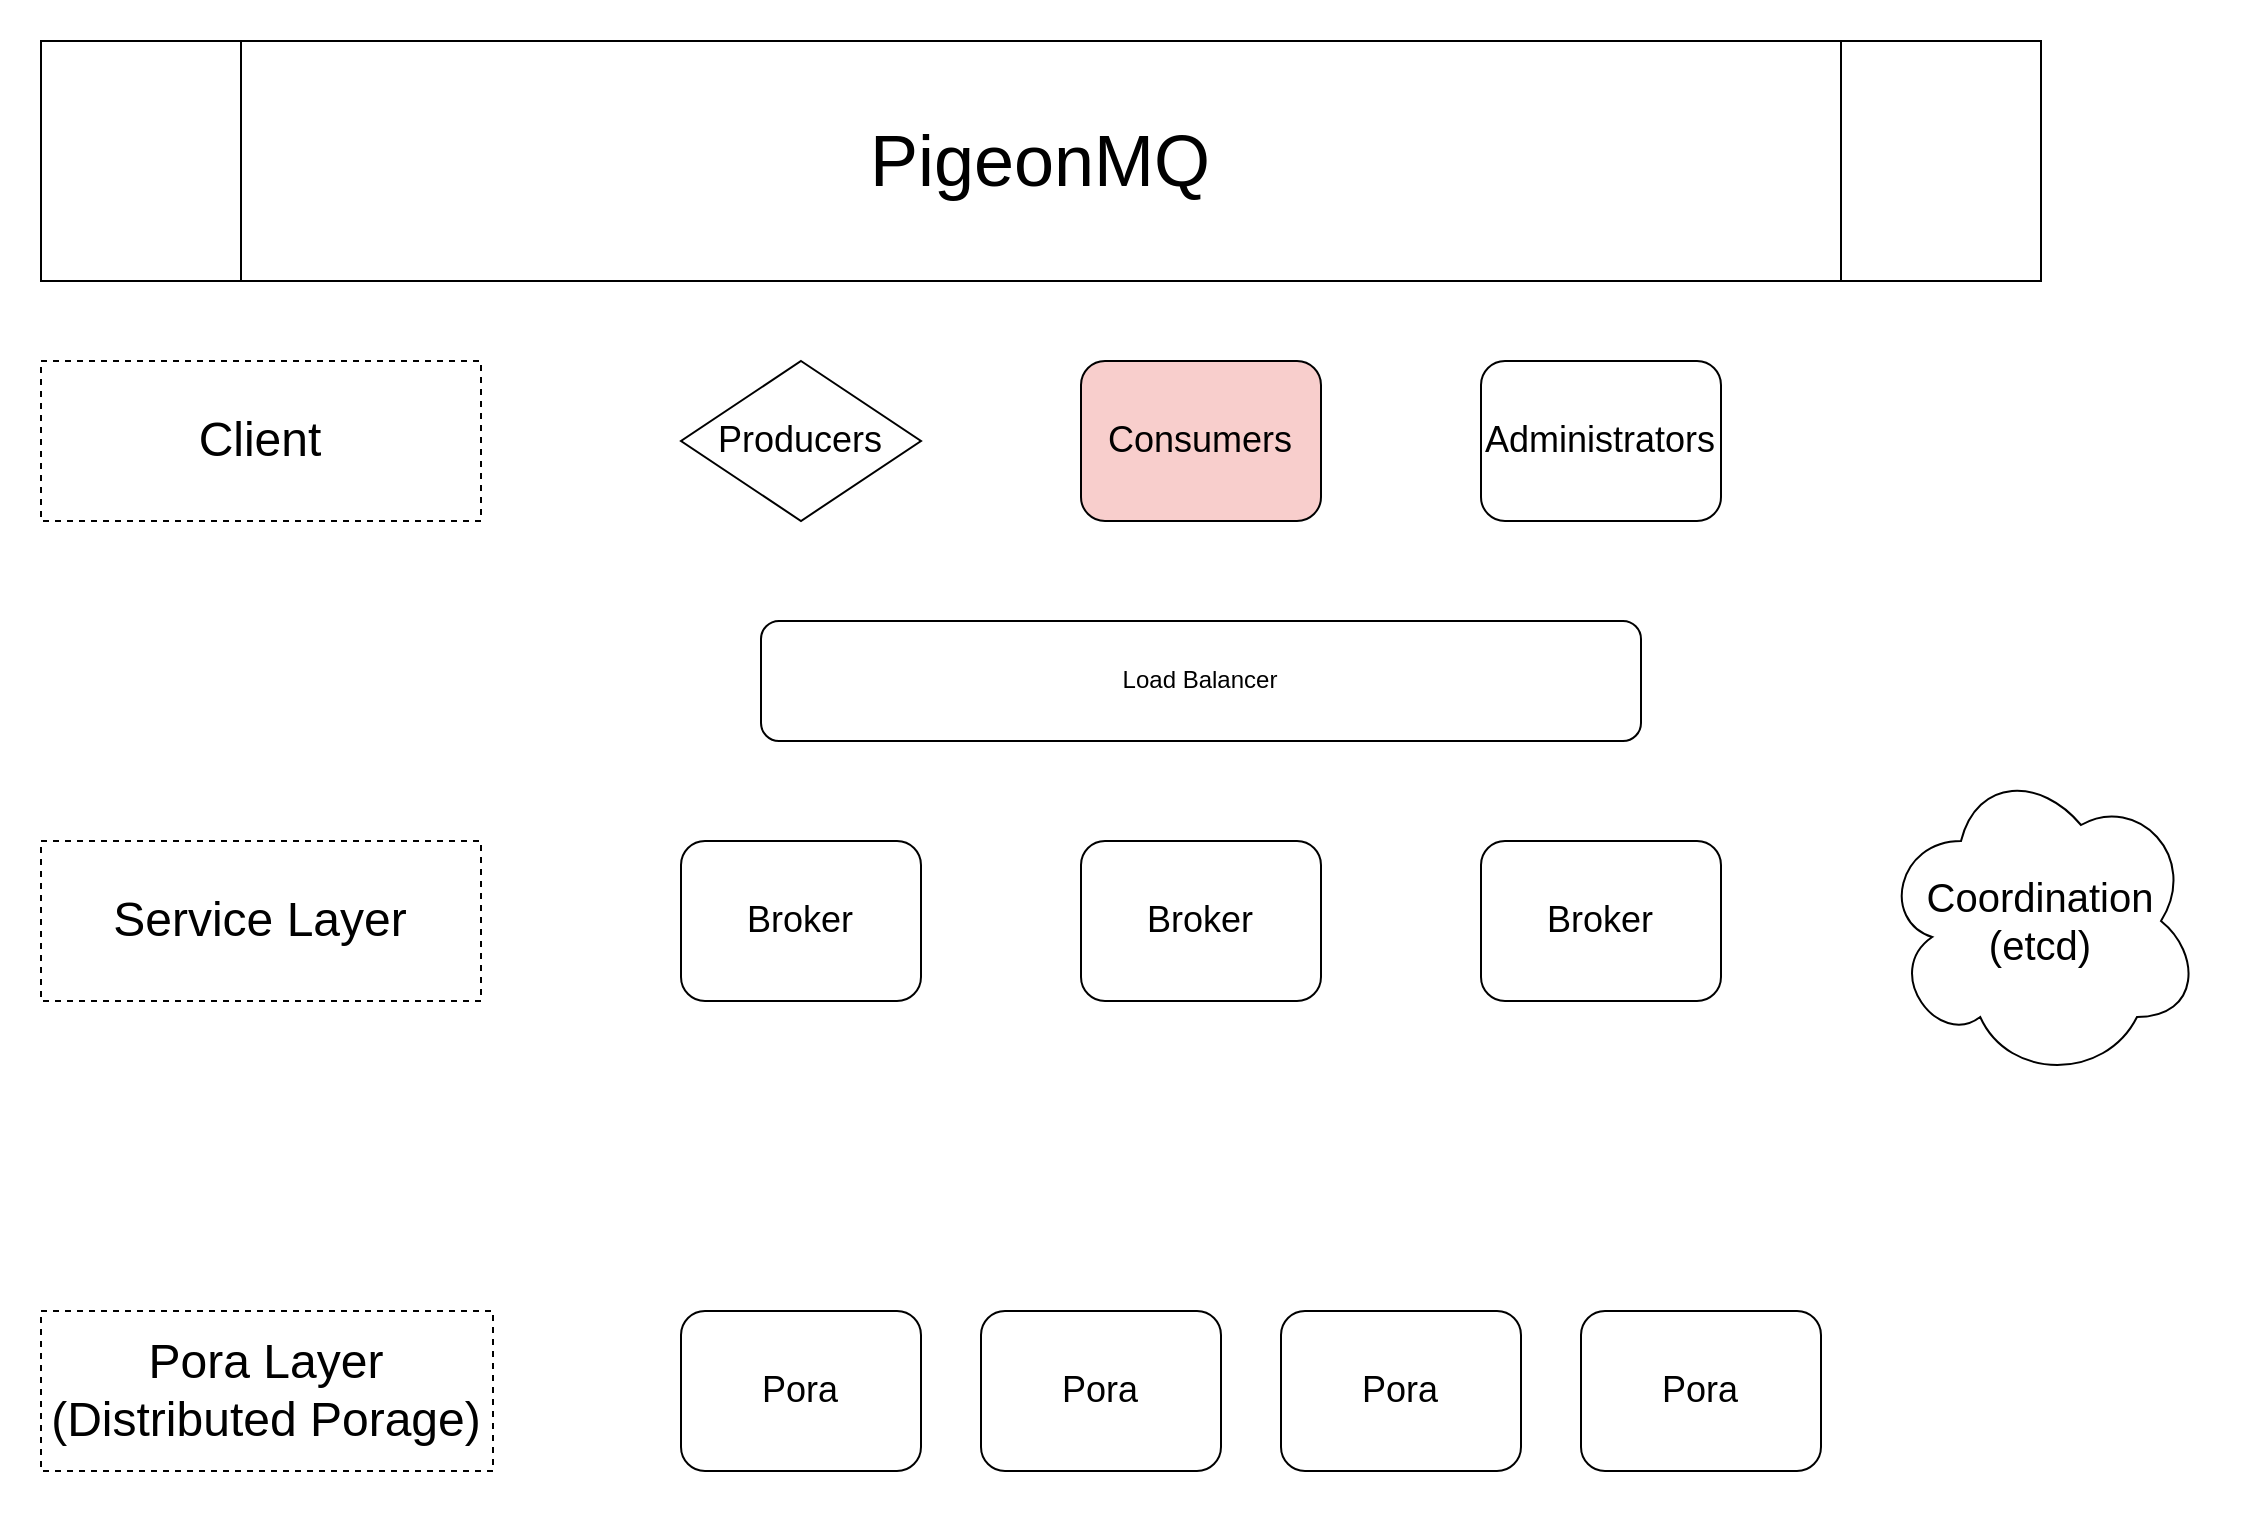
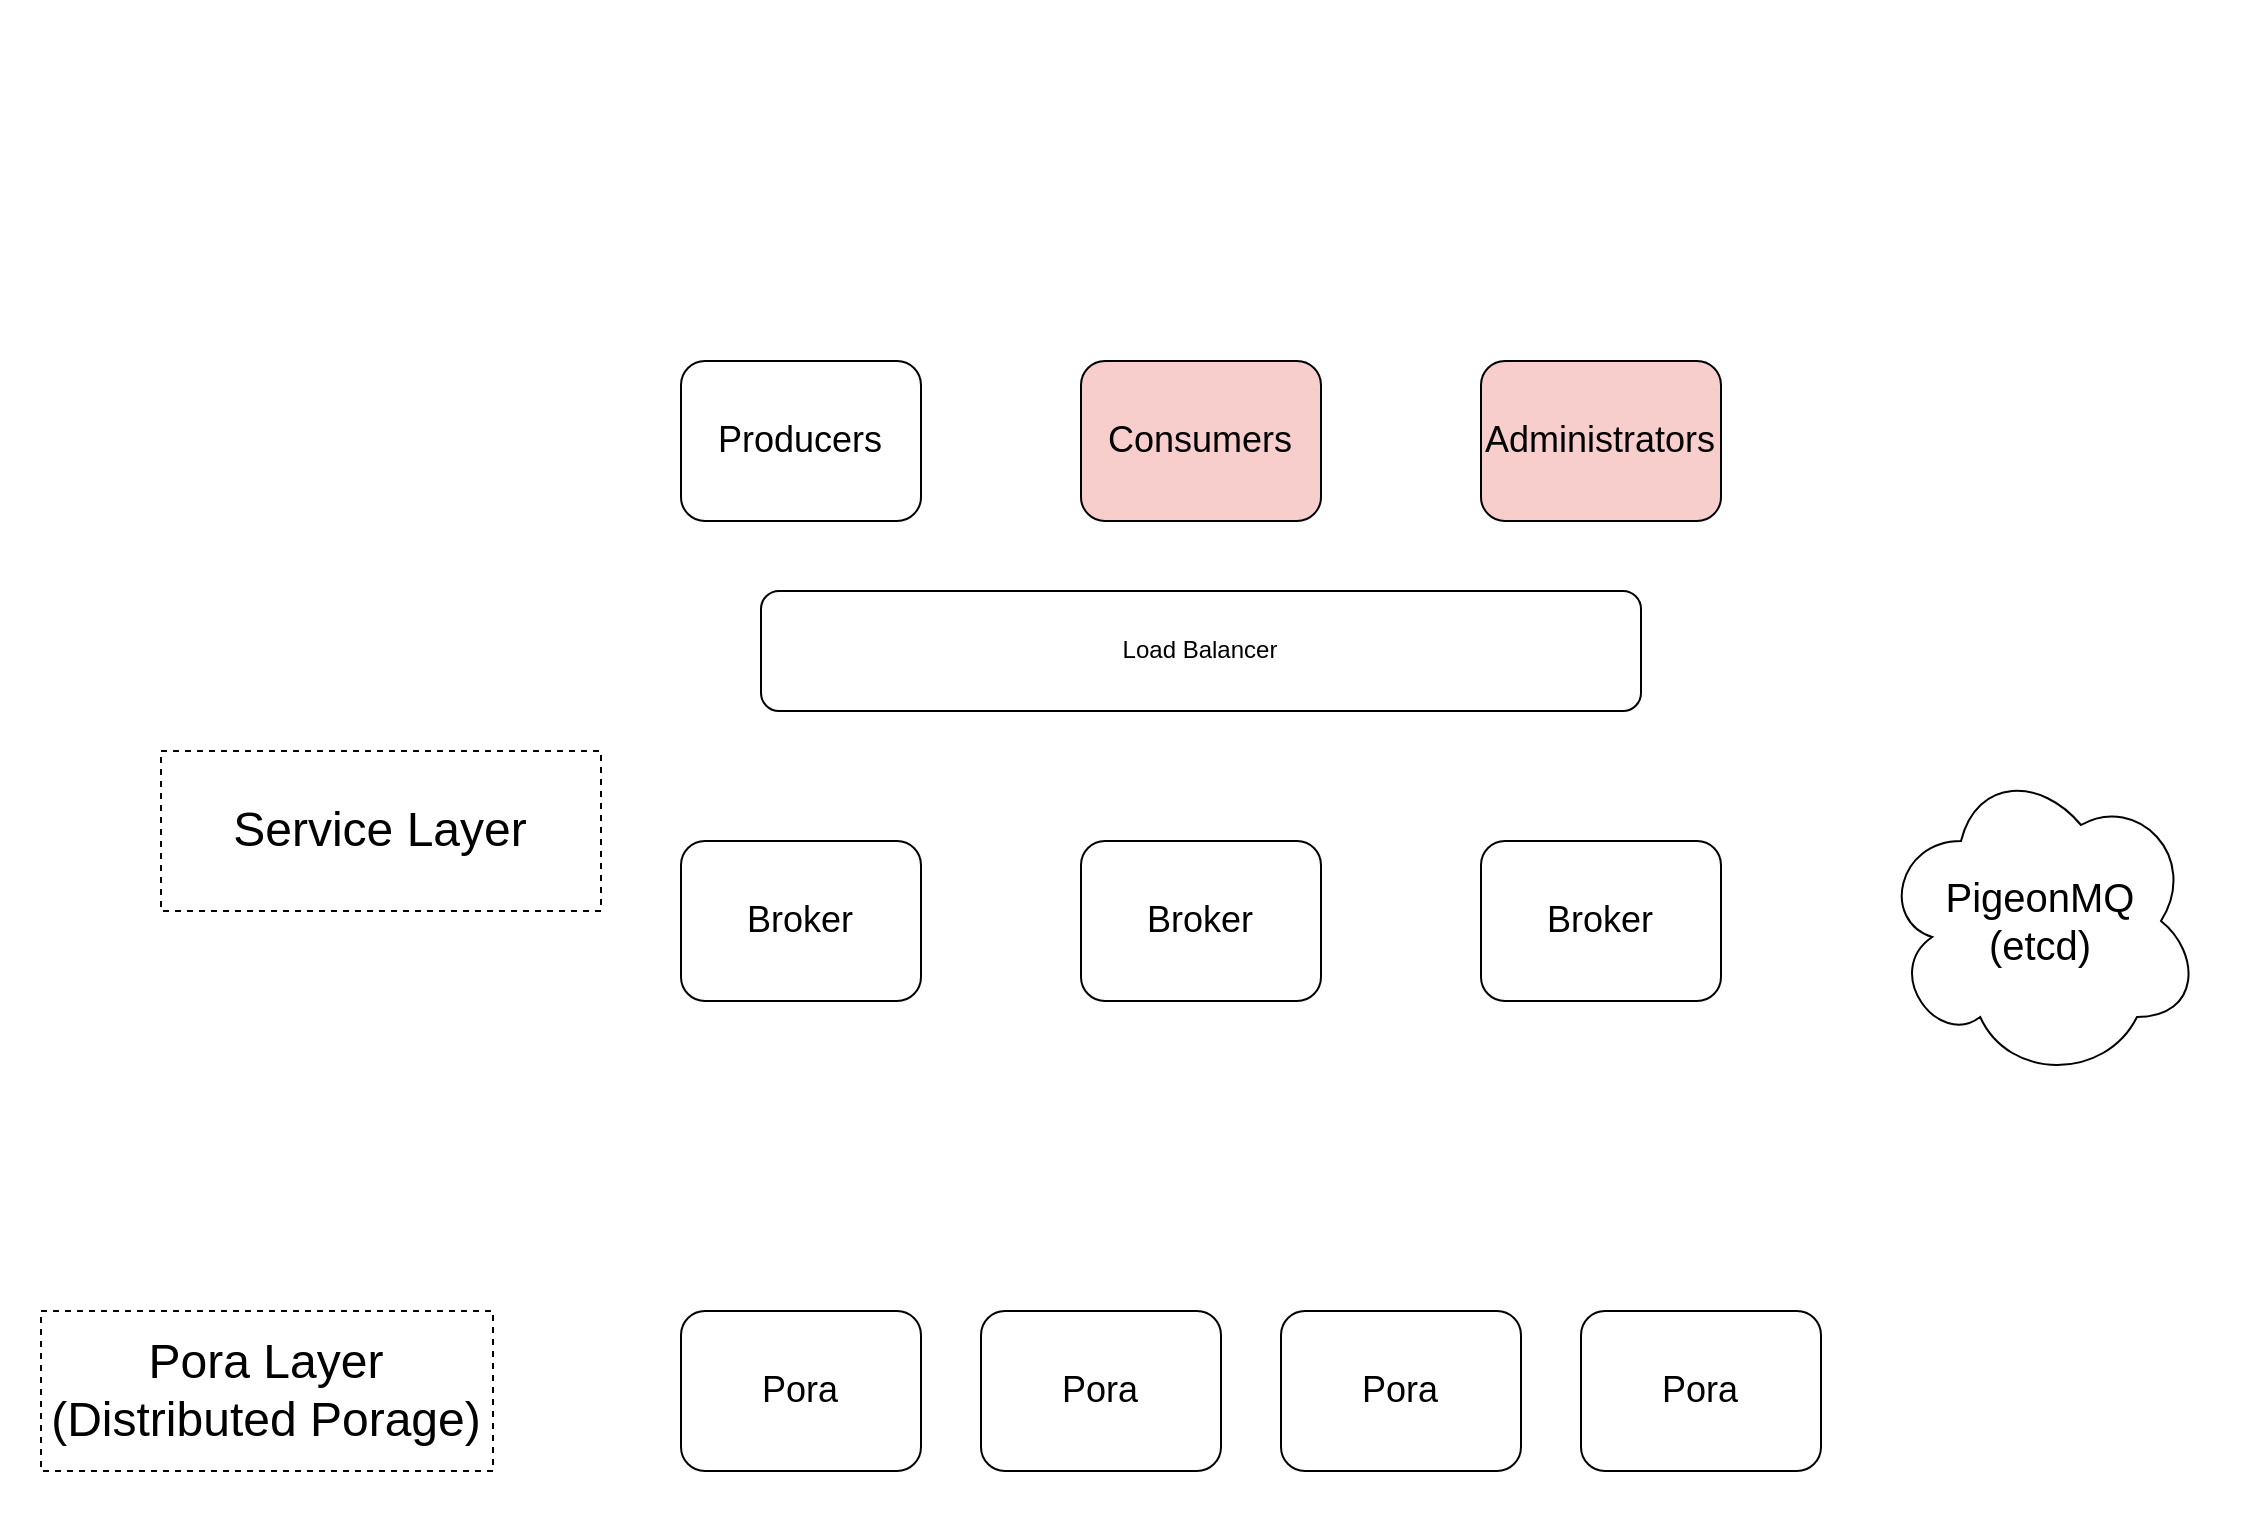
node "PigeonMQ": removed
node "Client": removed
node "Producers": shape diamond -> rounded rectangle
node "Administrators": fillcolor #ffffff -> #f8cecc
node "Load Balancer": moved (1201, 681) -> (1201, 651)
node "Service Layer": moved (261, 921) -> (381, 831)
node "Coordination (etcd)": label "Coordination (etcd)" -> "PigeonMQ (etcd)"
